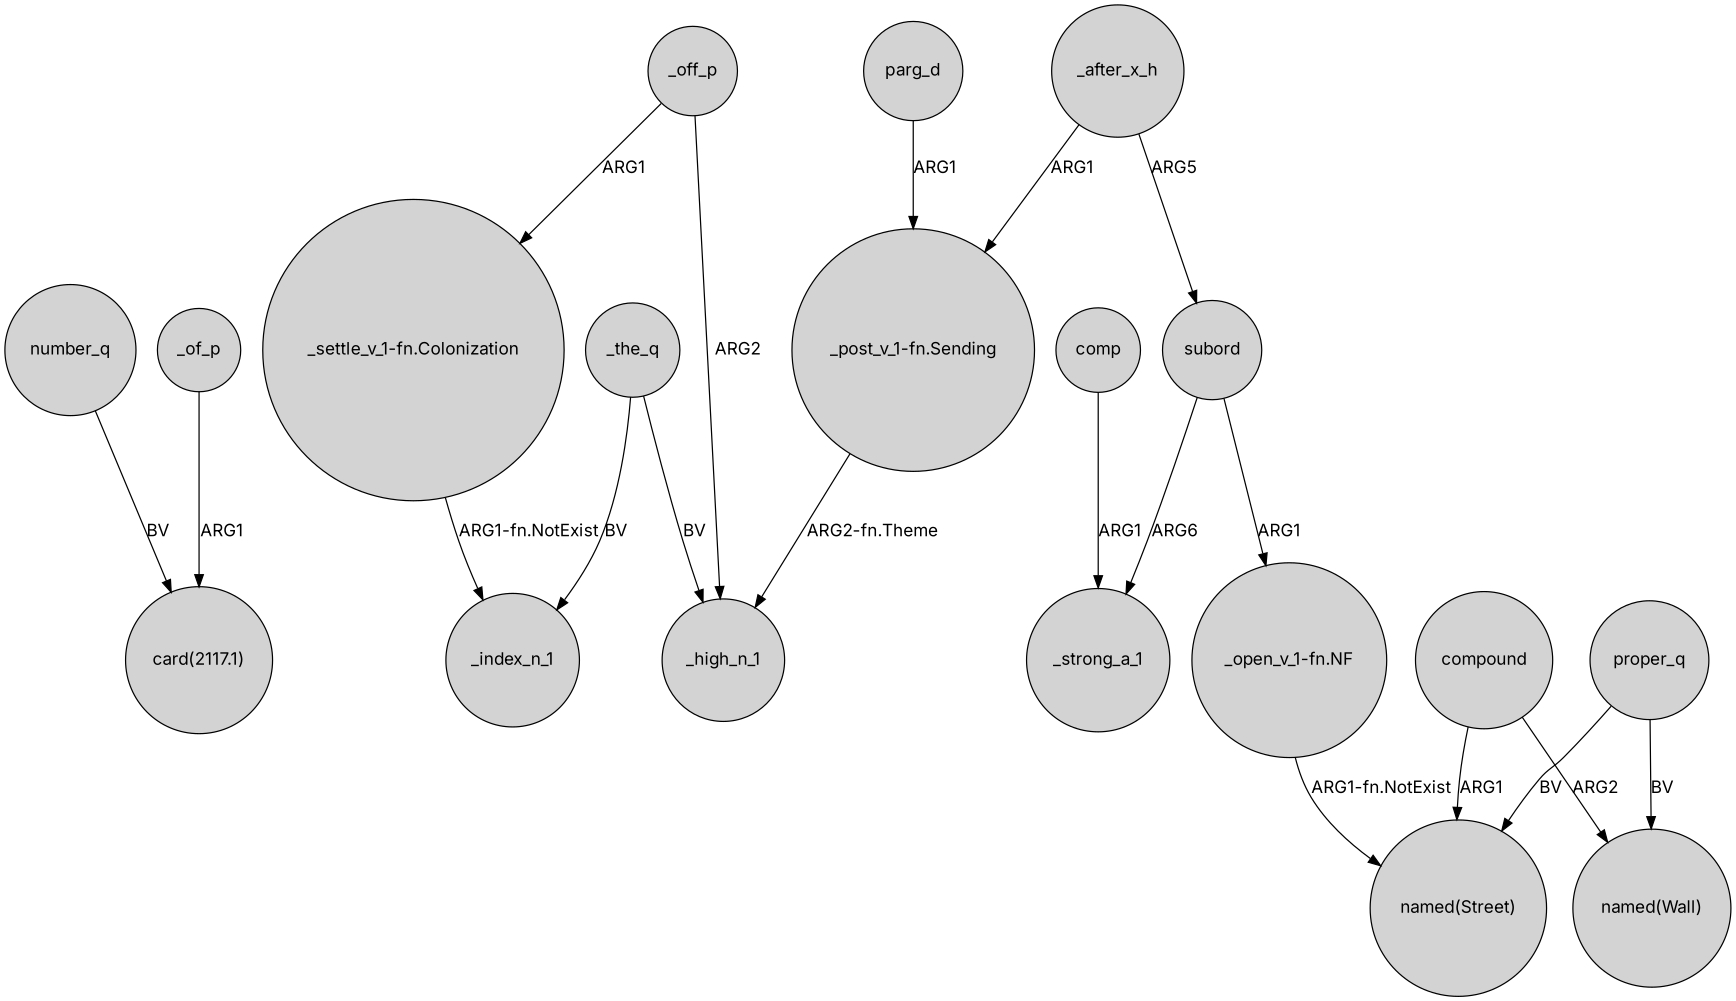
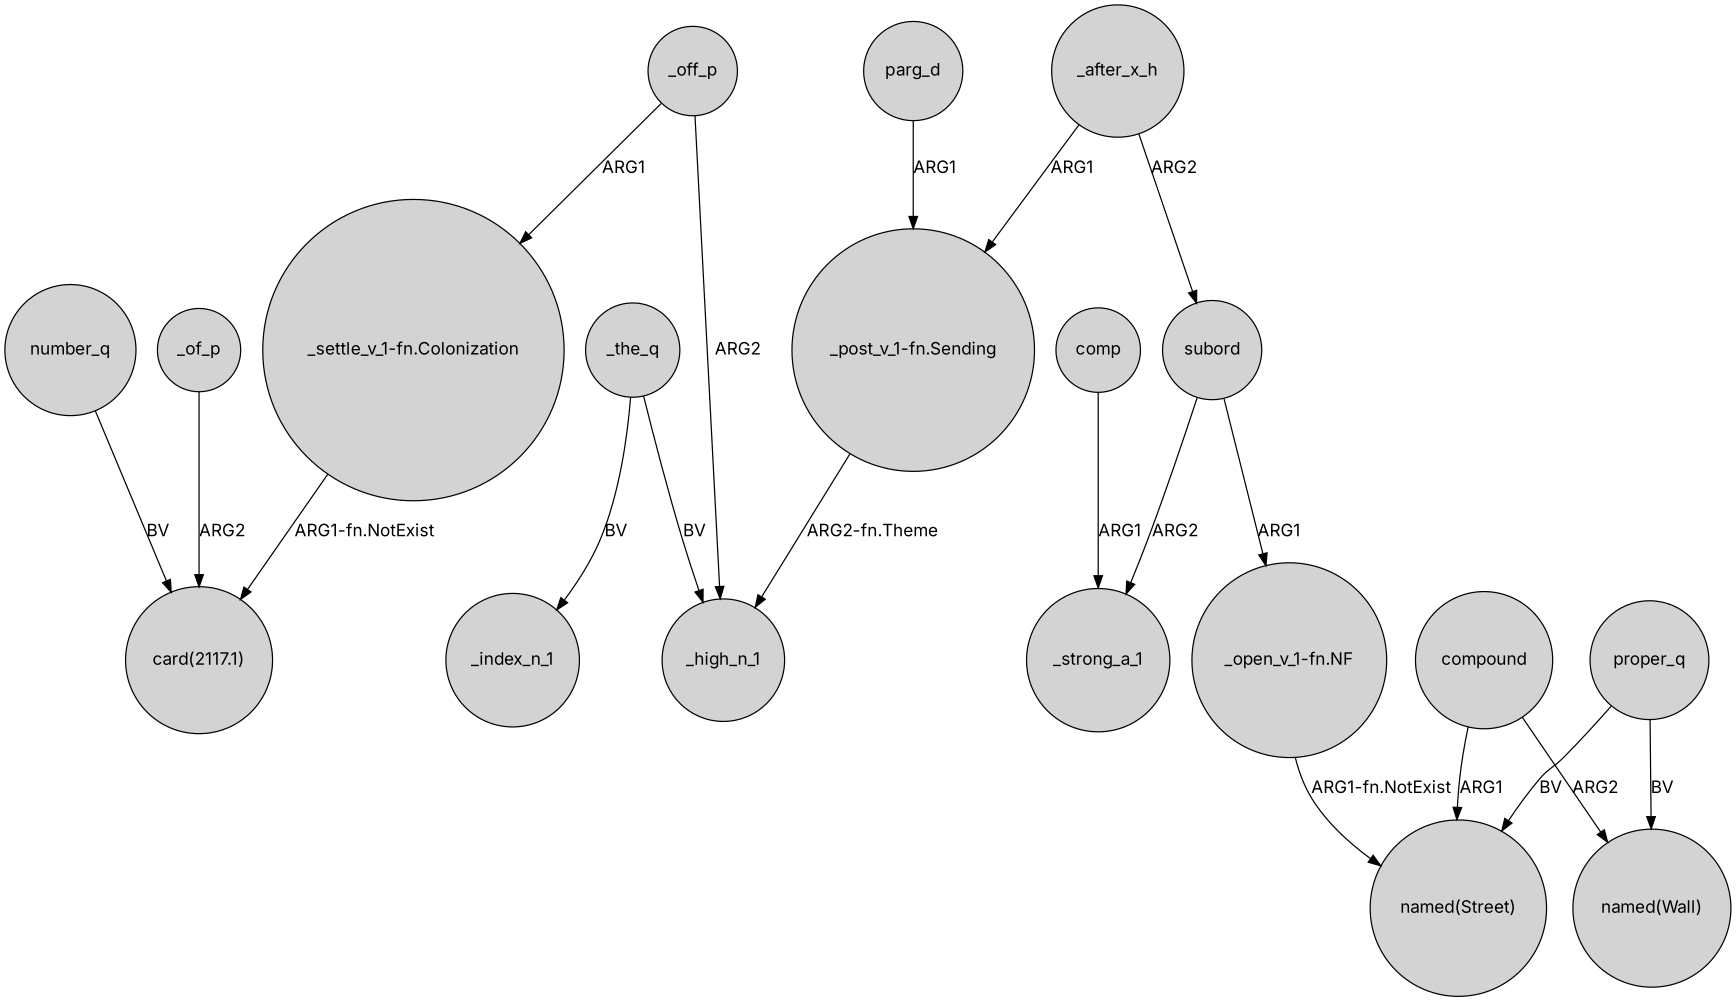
edge "_after_x_h" -> "subord": label "ARG5" -> "ARG2"
edge "_of_p" -> "card(2117.1)": label "ARG1" -> "ARG2"
edge "subord" -> "_strong_a_1": label "ARG6" -> "ARG2"
edge "_settle_v_1-fn.Colonization" -> "_index_n_1": now "_settle_v_1-fn.Colonization" -> "card(2117.1)"
